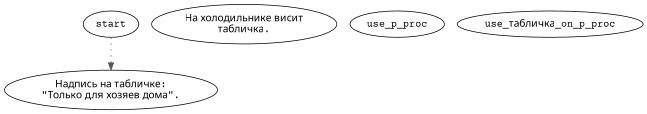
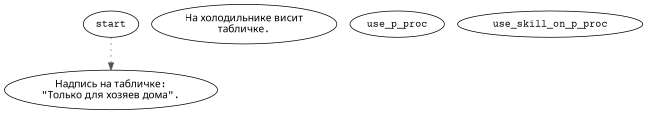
node "На холодильнике висит табличка.": label "На холодильнике висит табличка." -> "На холодильнике висит табличке."
node "use_табличка_on_p_proc": label "use_табличка_on_p_proc" -> "use_skill_on_p_proc"
